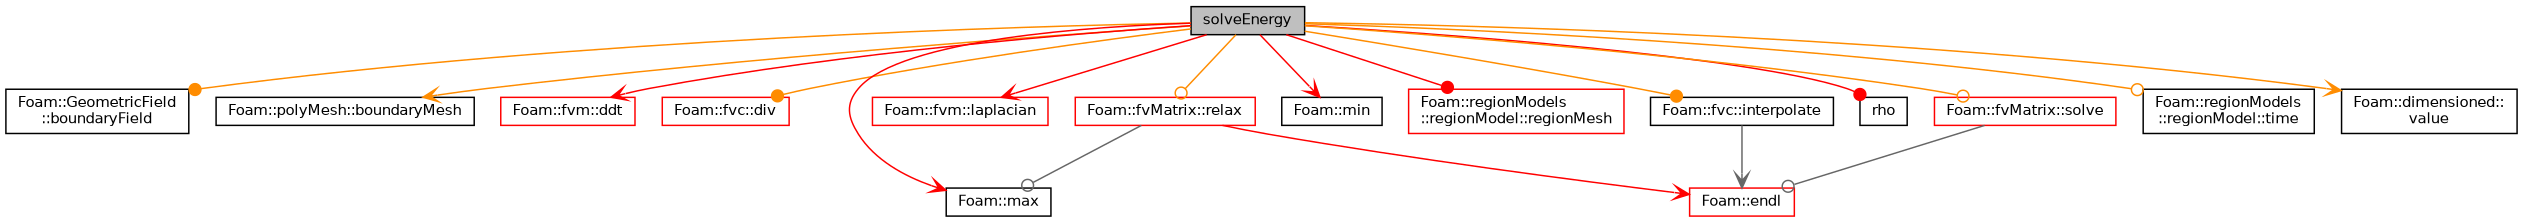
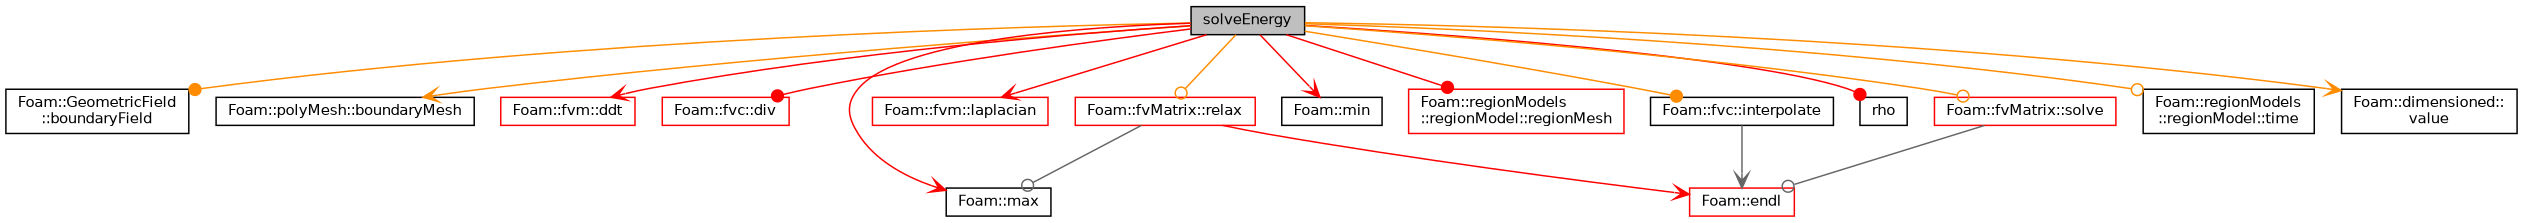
edge "solveEnergy" -> "Foam::fvc::div": color darkorange -> red
